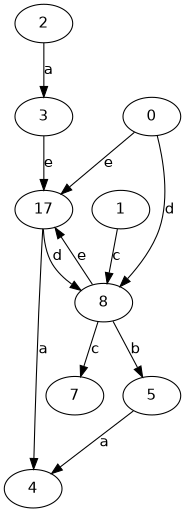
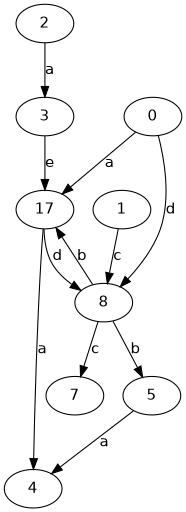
edge "0" -> "17": label "e" -> "a"
edge "8" -> "17": label "e" -> "b"
